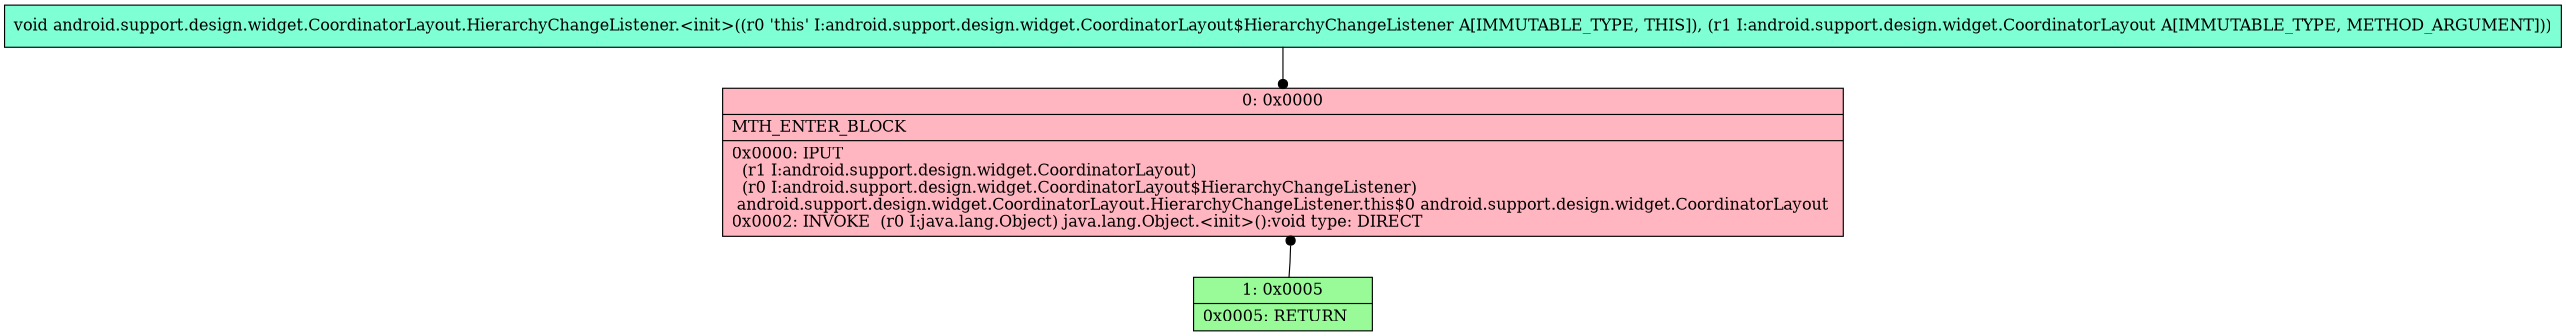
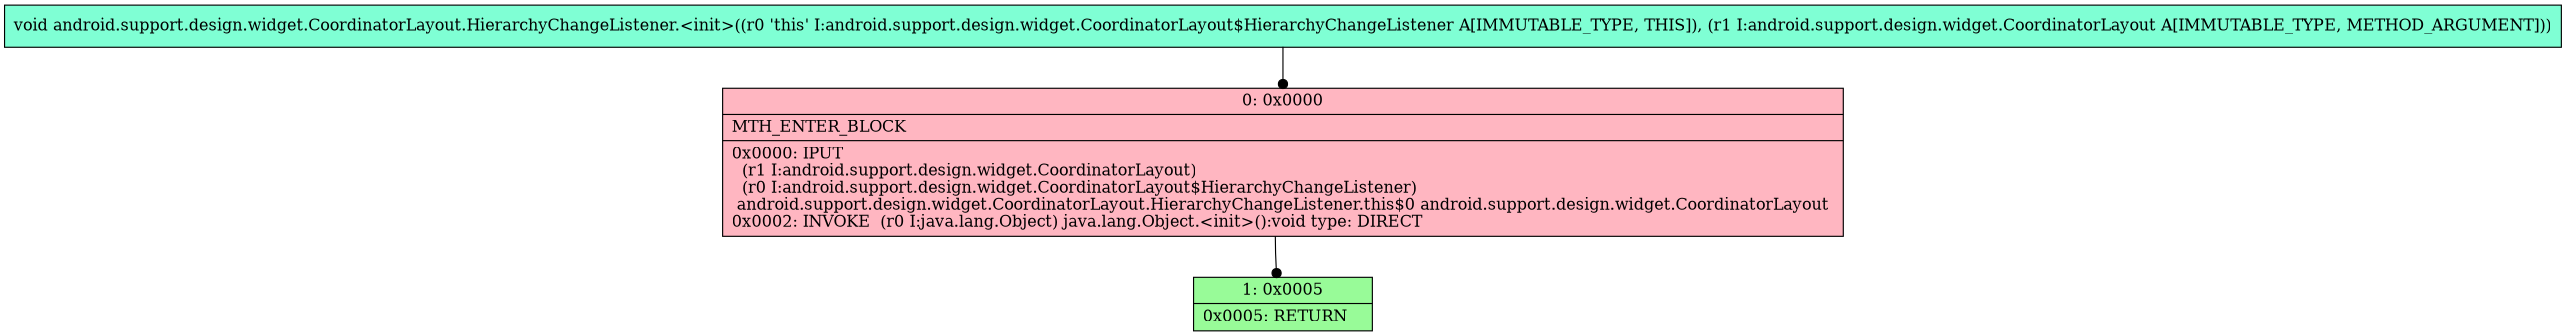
edge "1: 0x0005" -> "0: 0x0000": reversed
